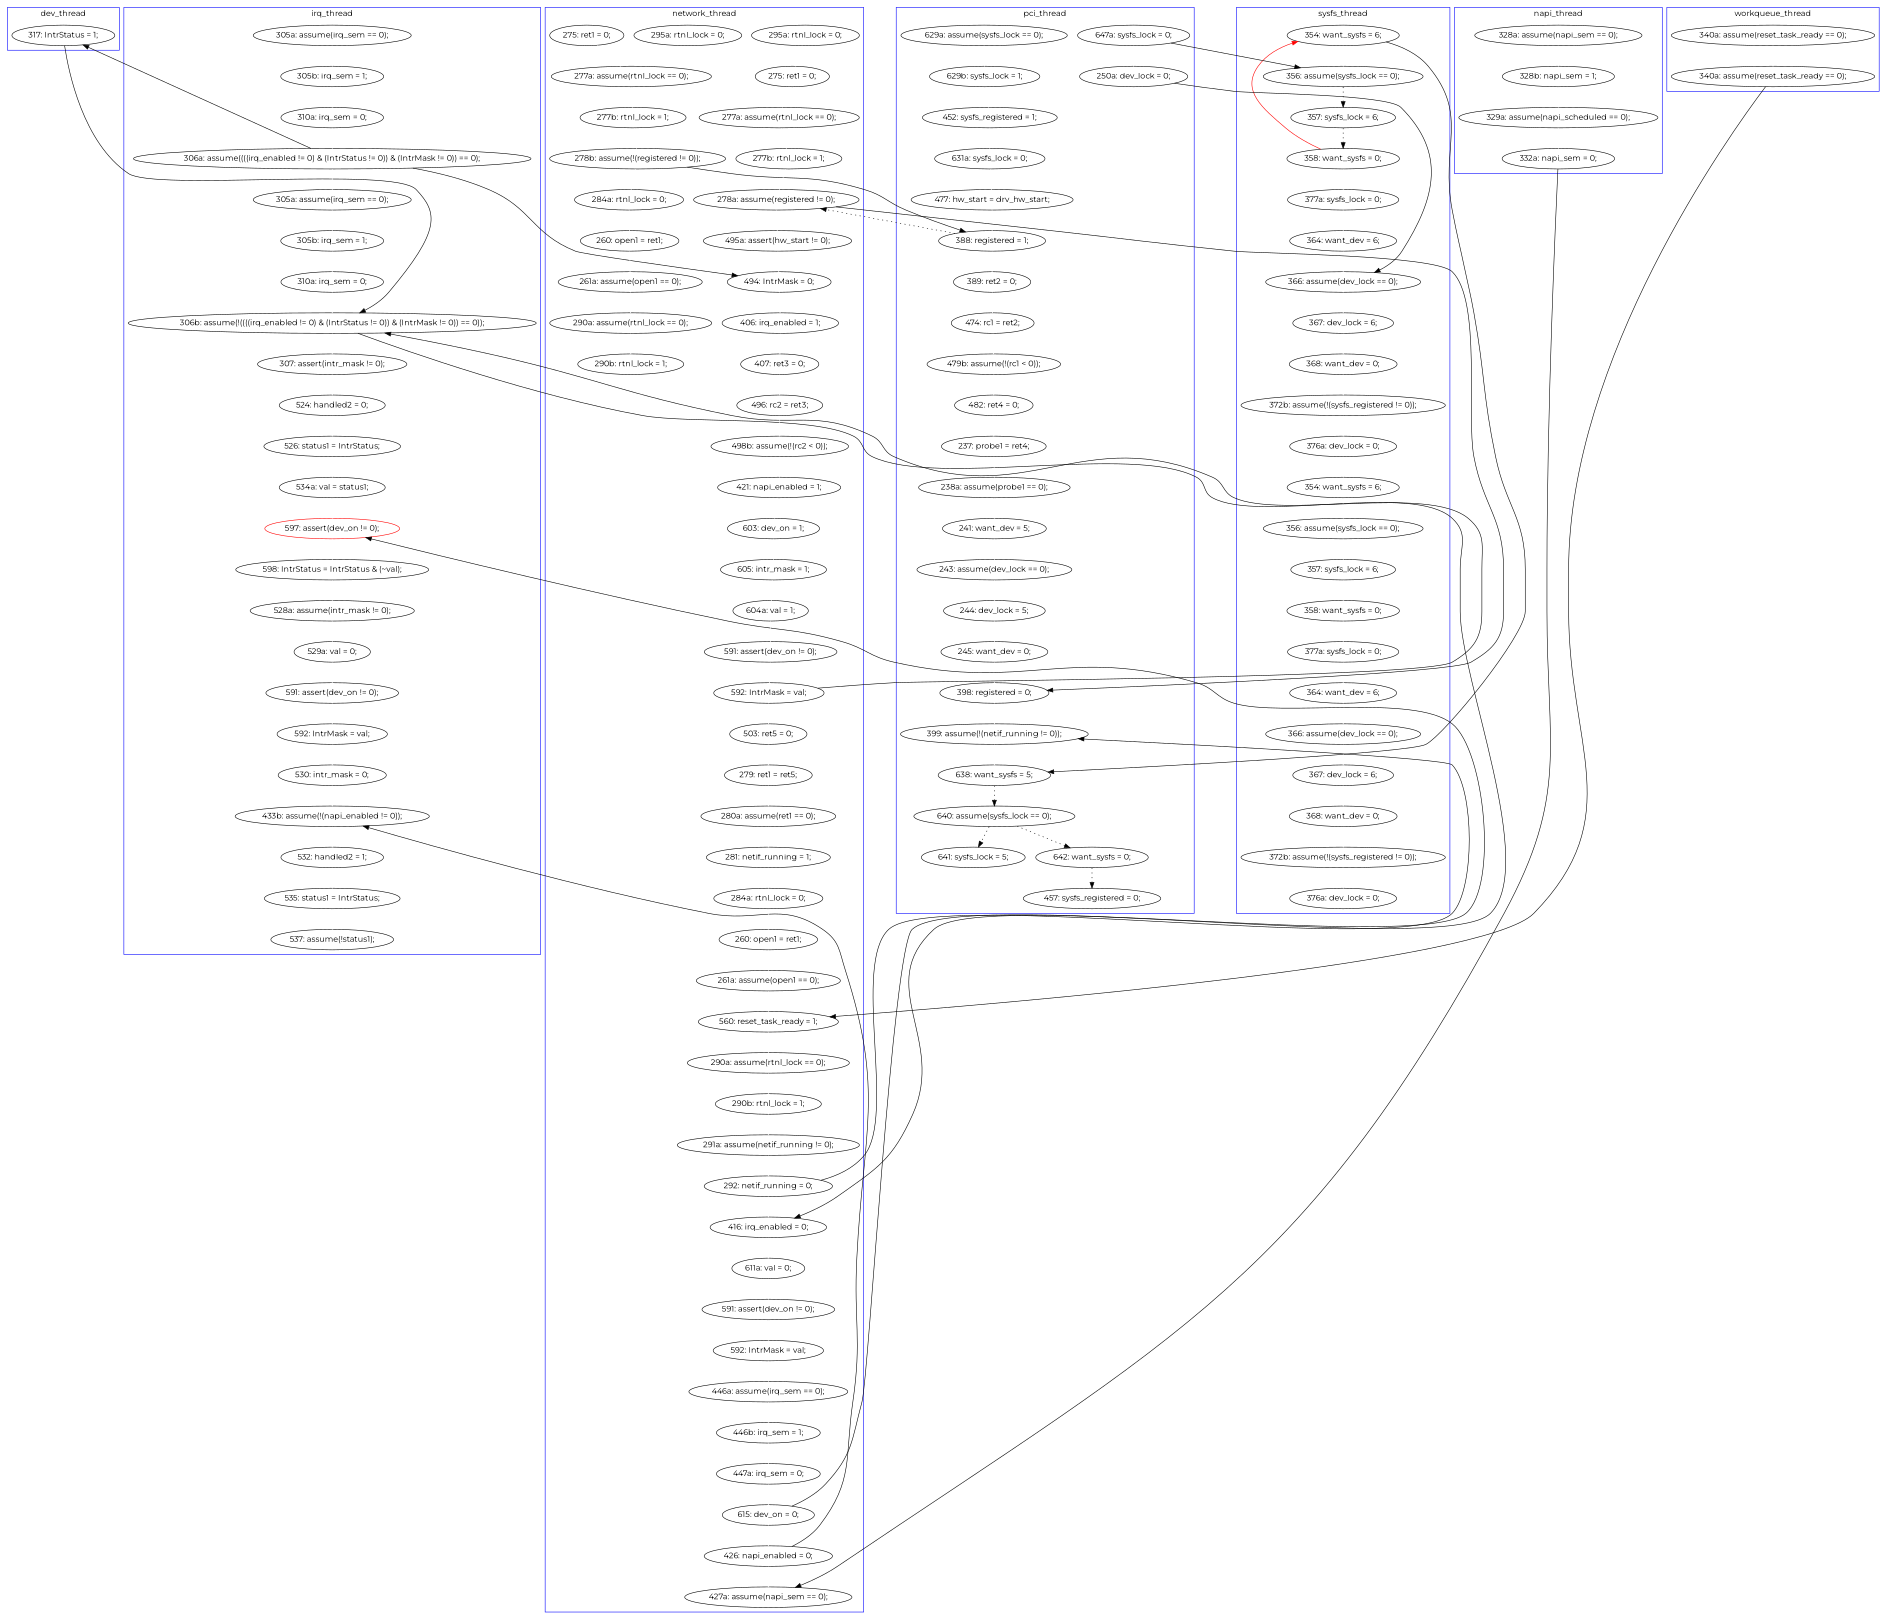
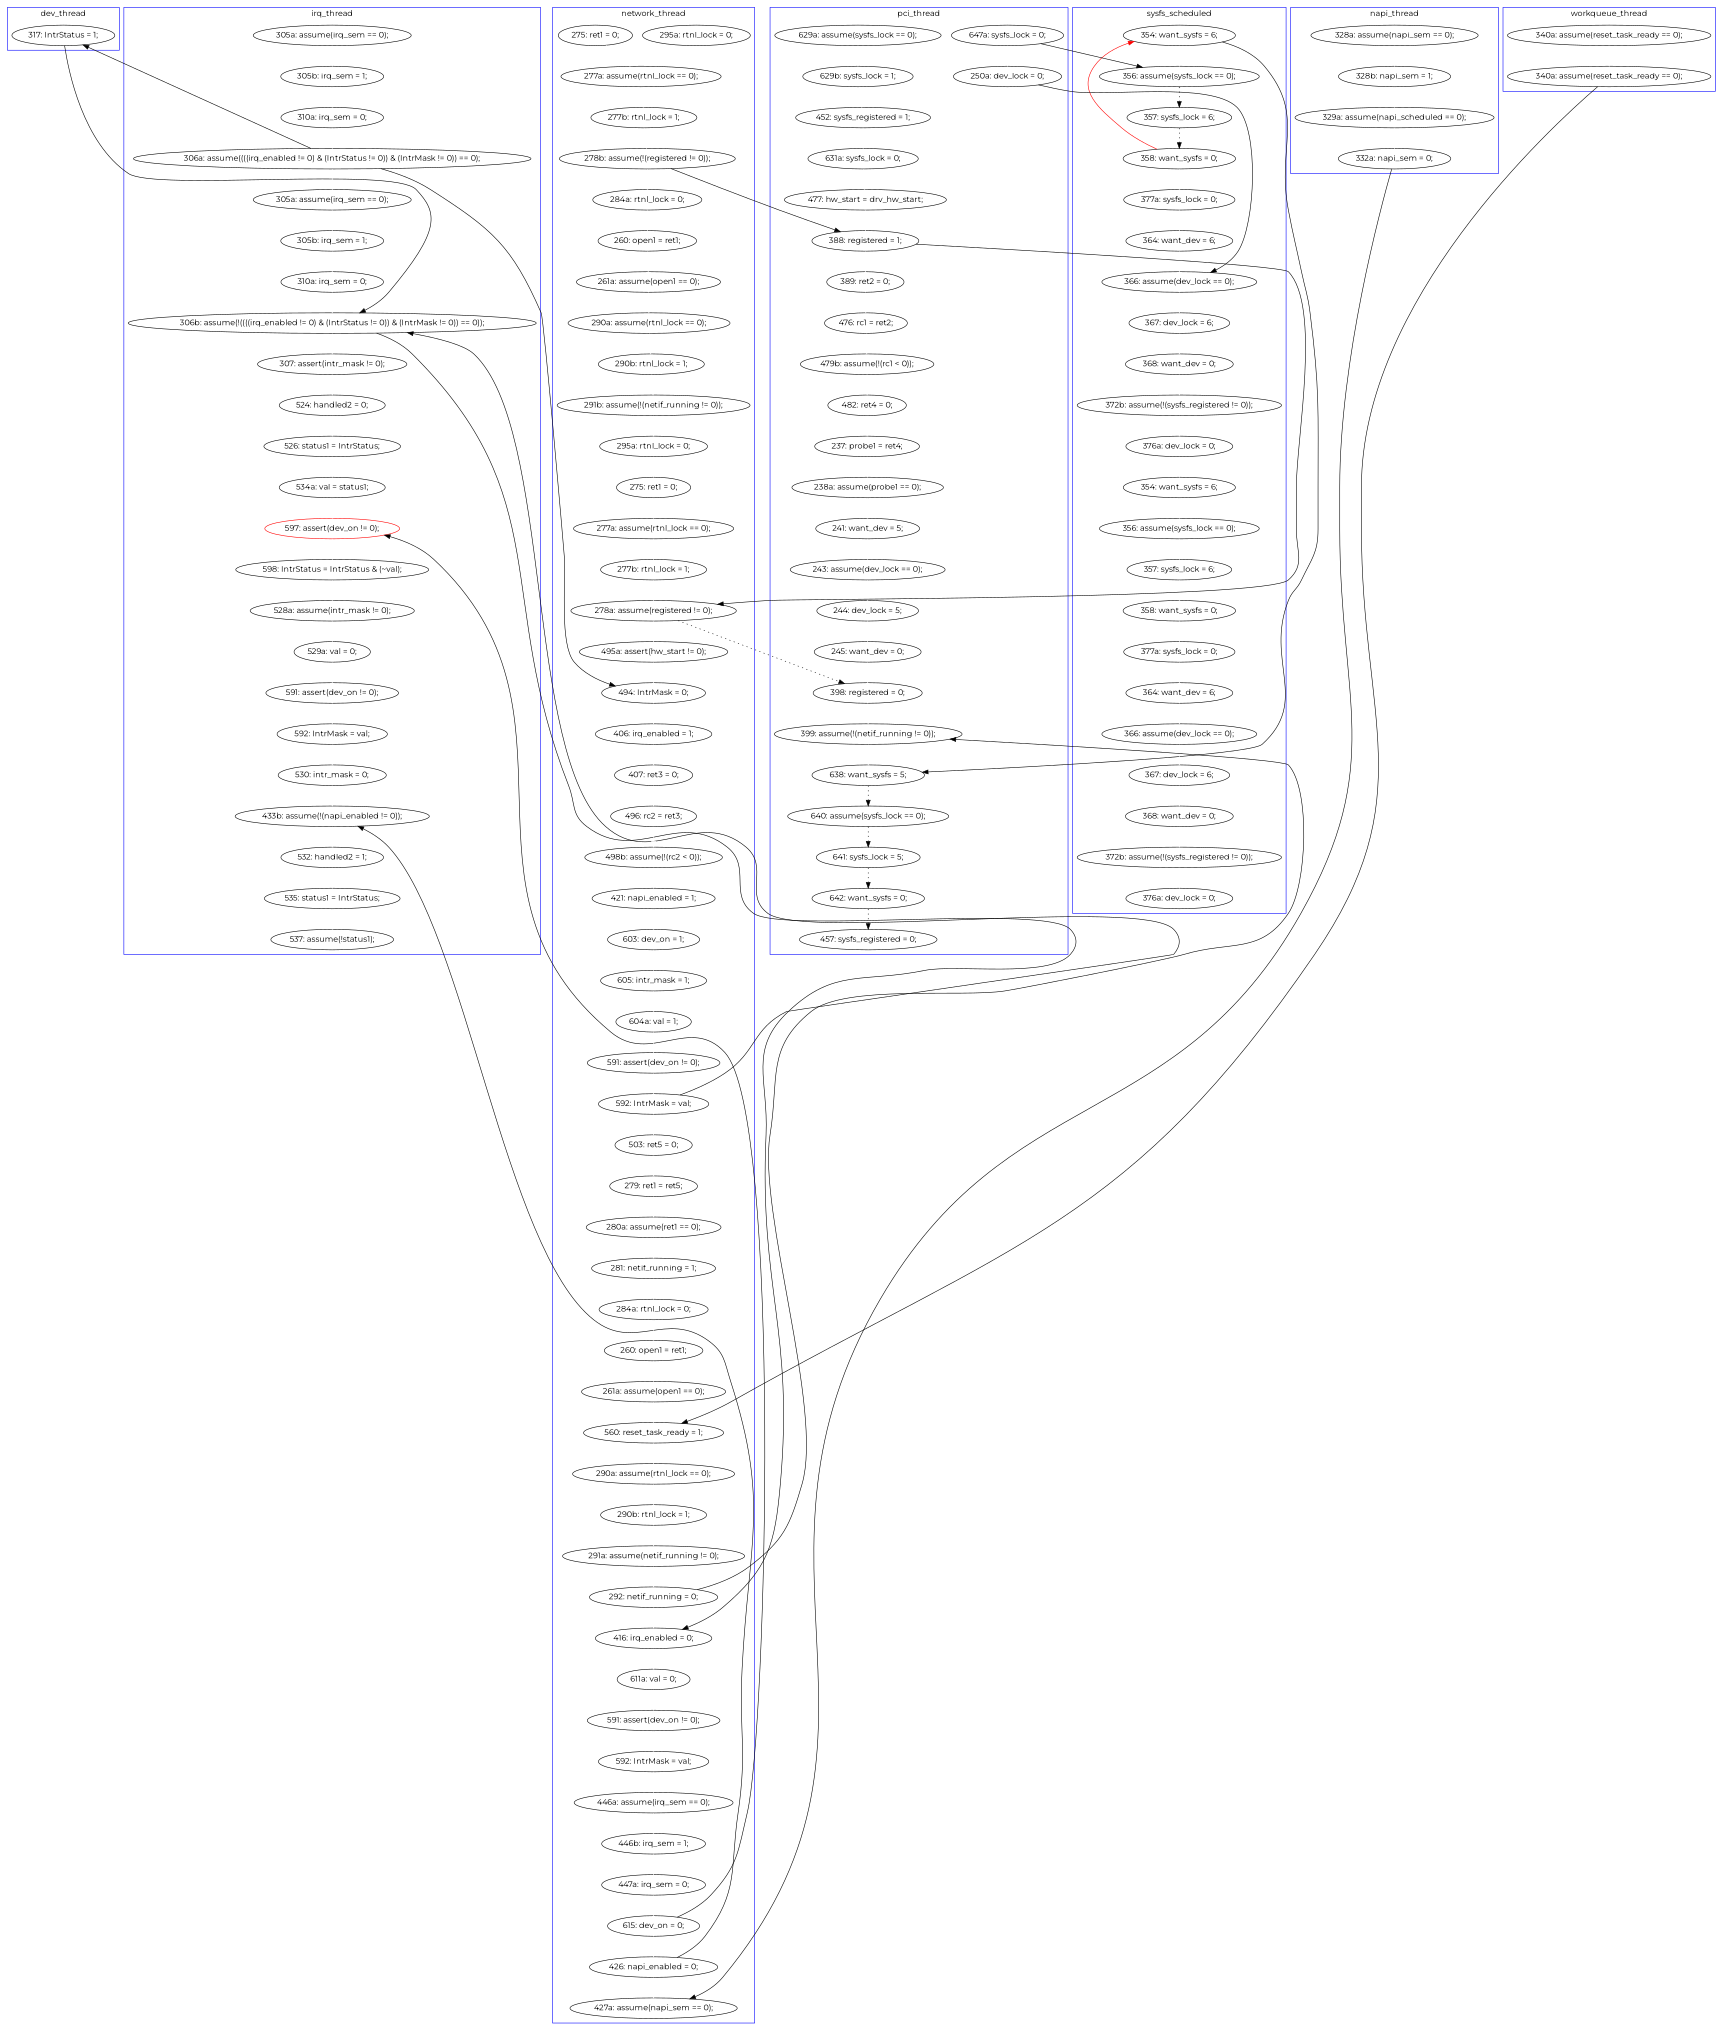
cluster "sysfs_thread": label "sysfs_thread" -> "sysfs_scheduled"
edge "388: registered = 1;" -> "278a: assume(registered != 0);": style dotted -> solid
node "474: rc1 = ret2;": label "474: rc1 = ret2;" -> "476: rc1 = ret2;"
edge "278a: assume(registered != 0);" -> "398: registered = 0;": style solid -> dotted
node "291b: assume(!(netif_running != 0));": added
edge "640: assume(sysfs_lock == 0);" -> "642: want_sysfs = 0;": now "641: sysfs_lock = 5;" -> "642: want_sysfs = 0;"
